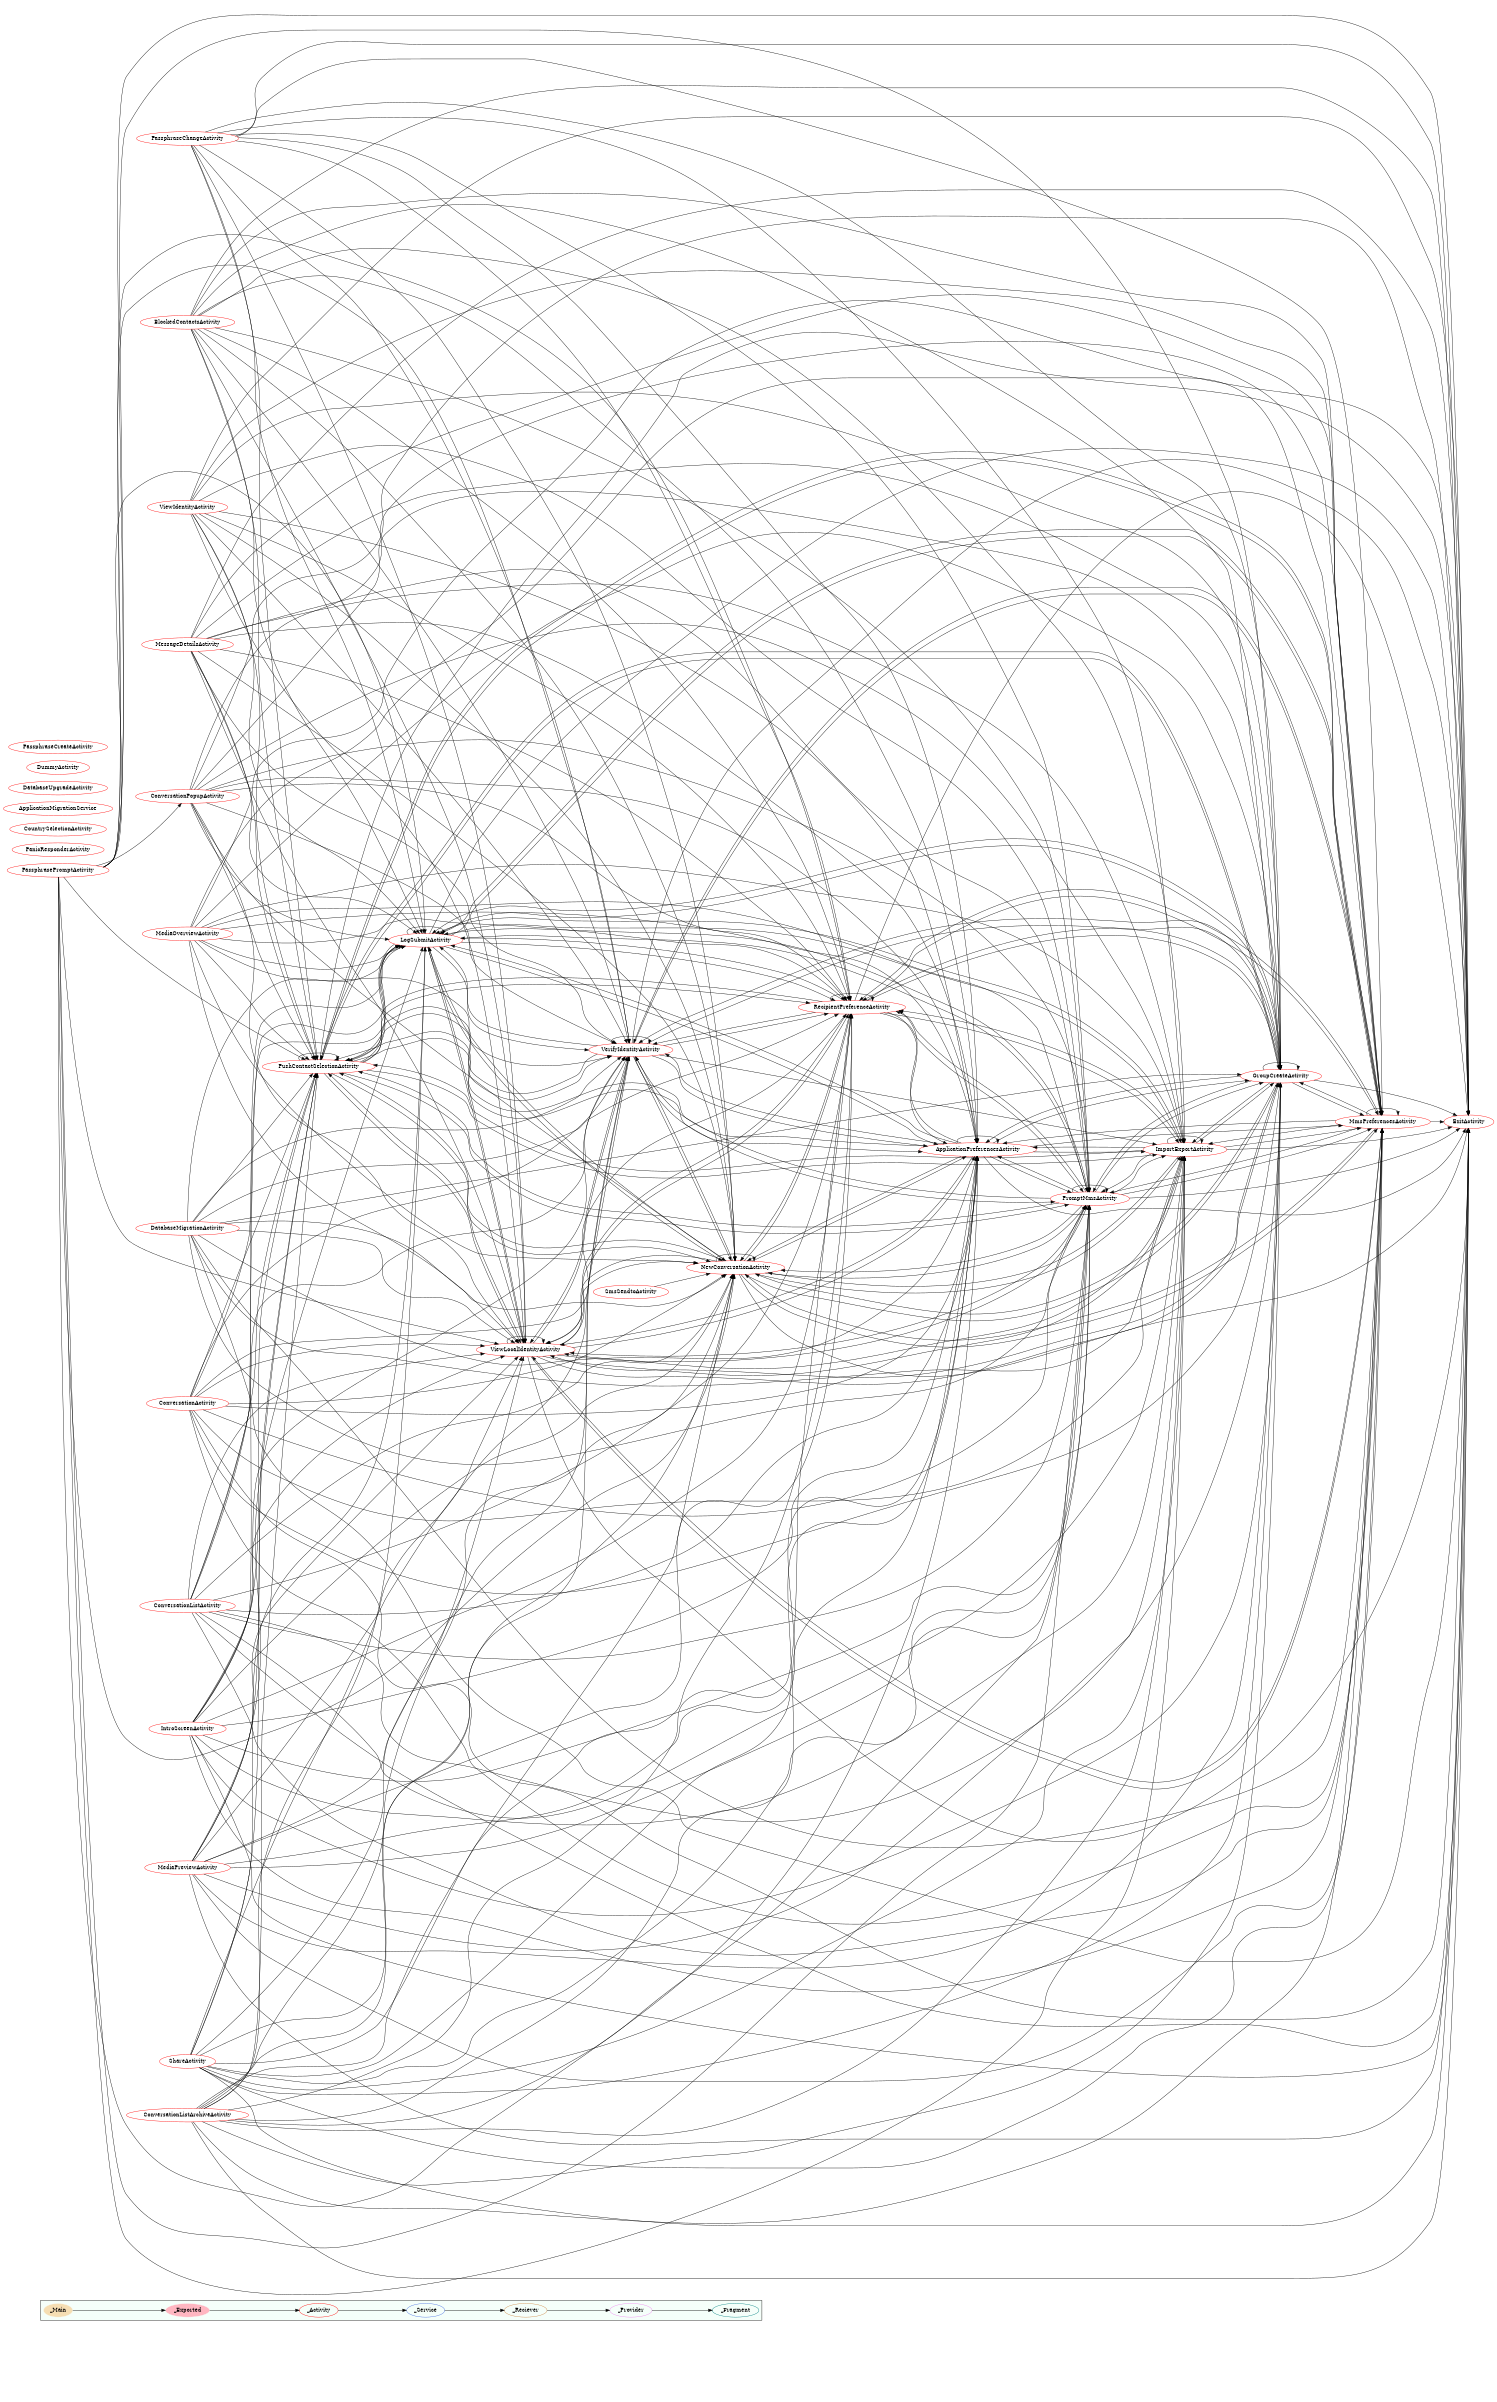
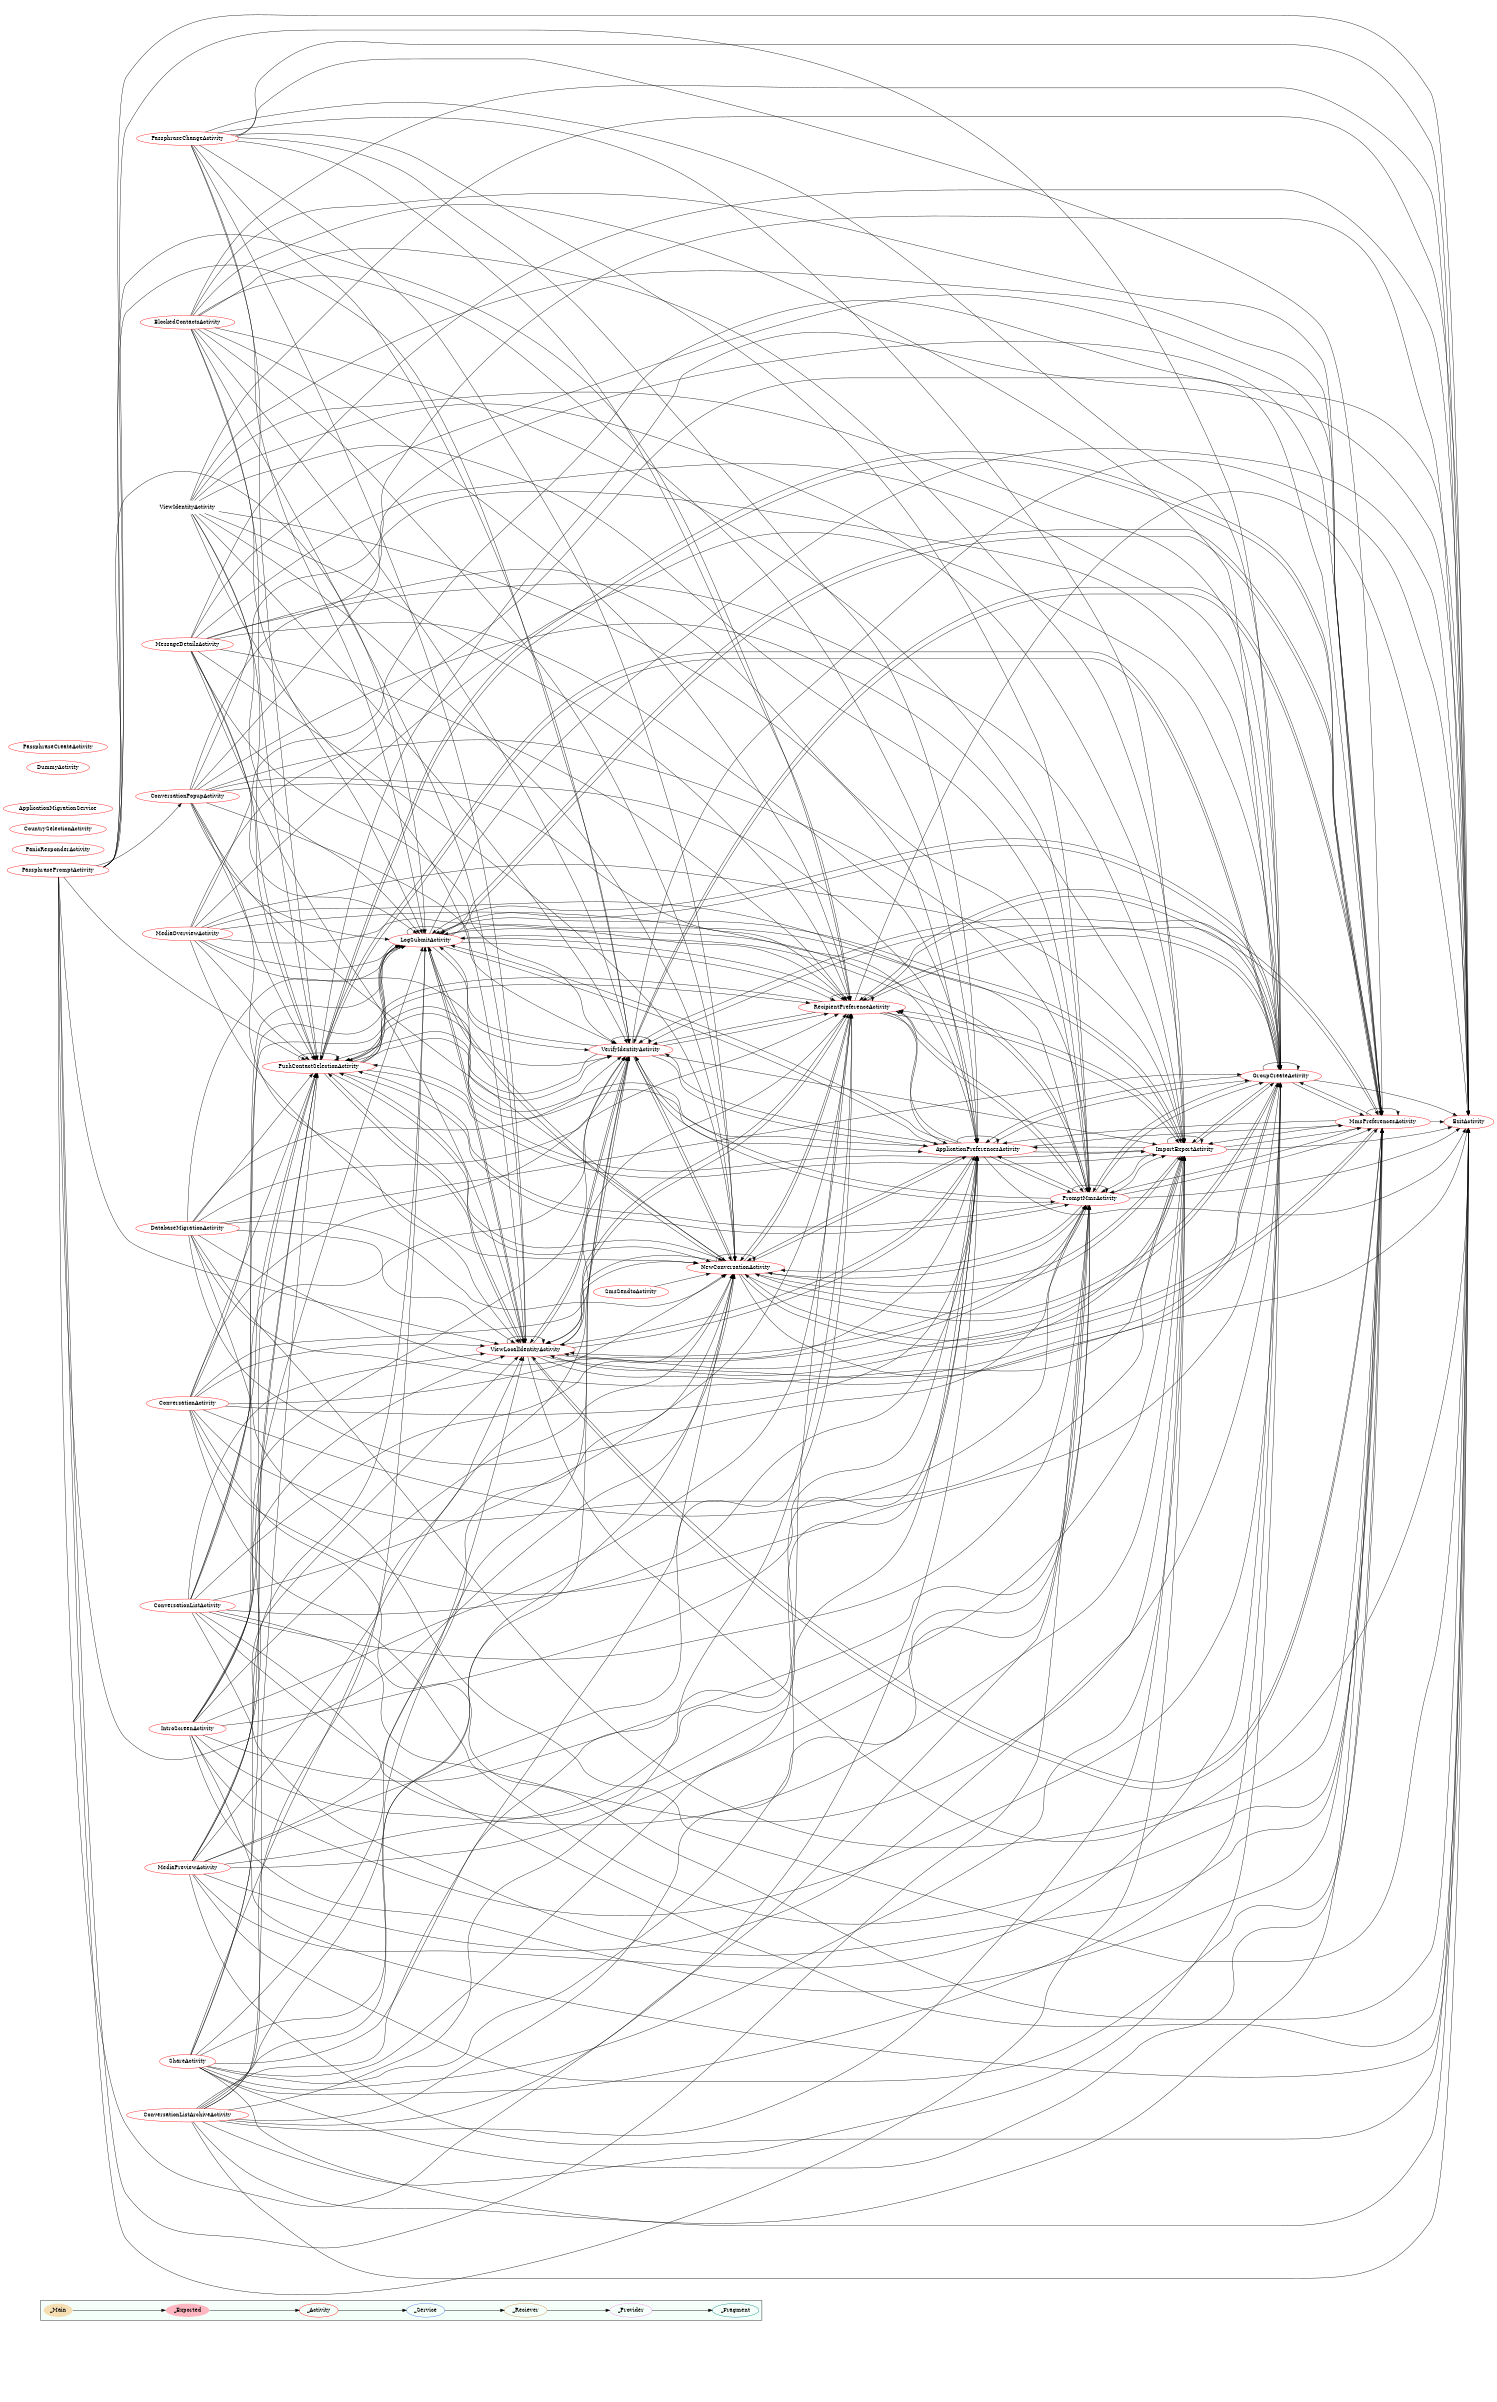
node "ViewIdentityActivity": color red -> mintcream
edge "ViewIdentityActivity" -> "ImportExportActivity": added
node "DatabaseUpgradeActivity": removed
edge "MediaOverviewActivity" -> "ViewLocalIdentityActivity": removed
